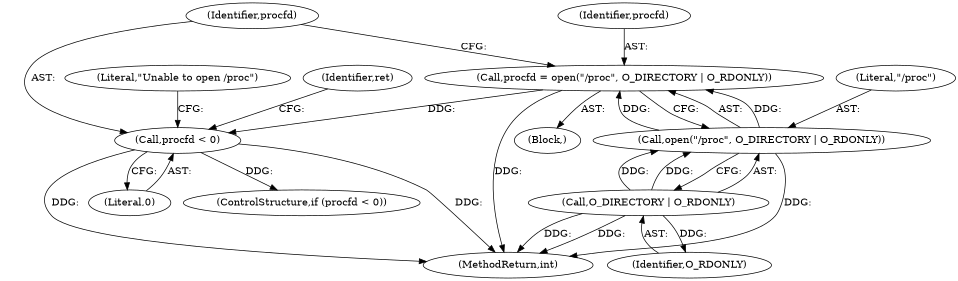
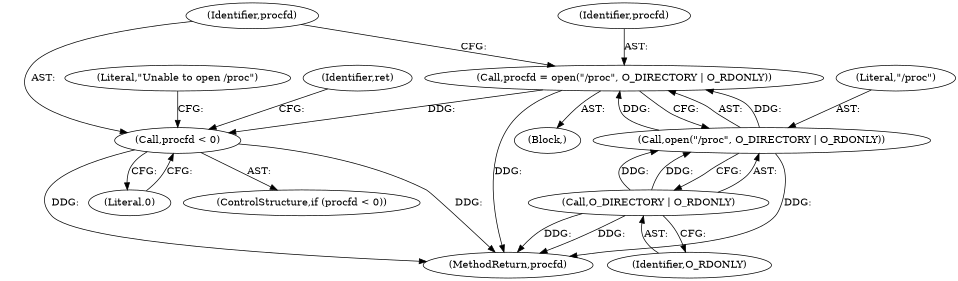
edge "(Literal,0)" -> "(Call,procfd < 0)": label "AST: " -> "CFG: "
edge "(Call,procfd < 0)" -> "(ControlStructure,if (procfd < 0))": label "DDG: " -> "AST: "
edge "(Call,O_DIRECTORY | O_RDONLY)" -> "(Identifier,O_RDONLY)": label "DDG: " -> "CFG: "
node "(MethodReturn,int)": label "(MethodReturn,int)" -> "(MethodReturn,procfd)"
